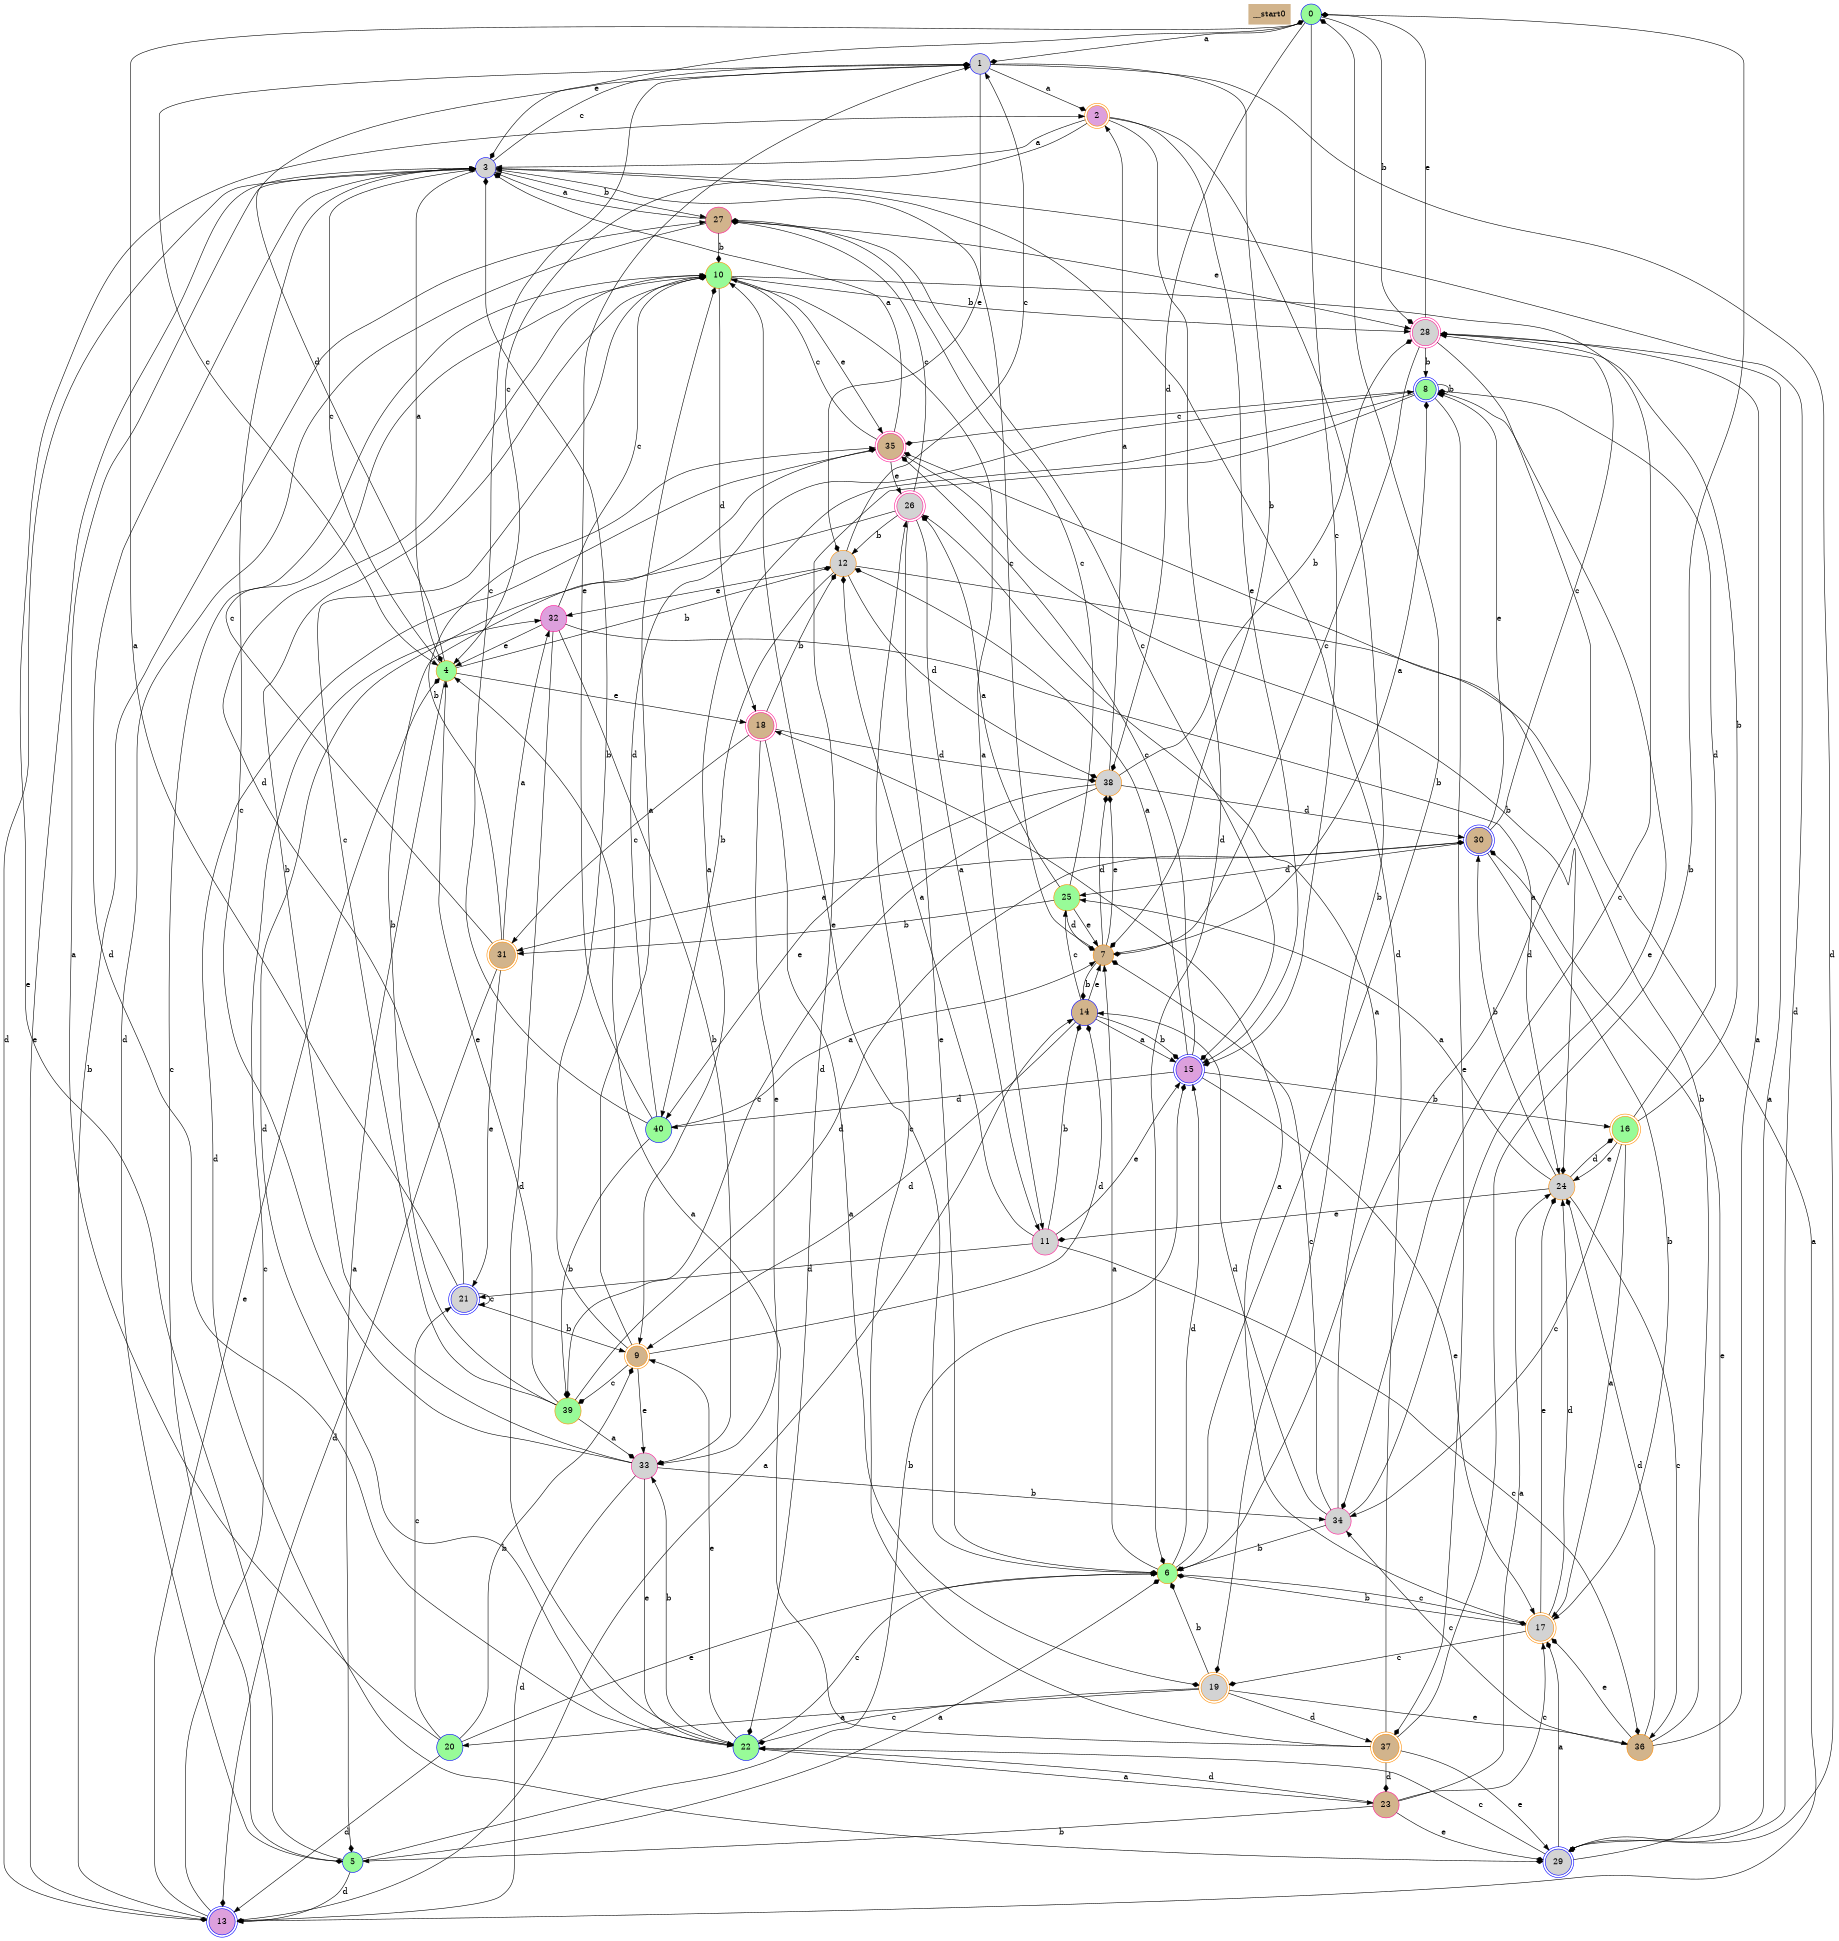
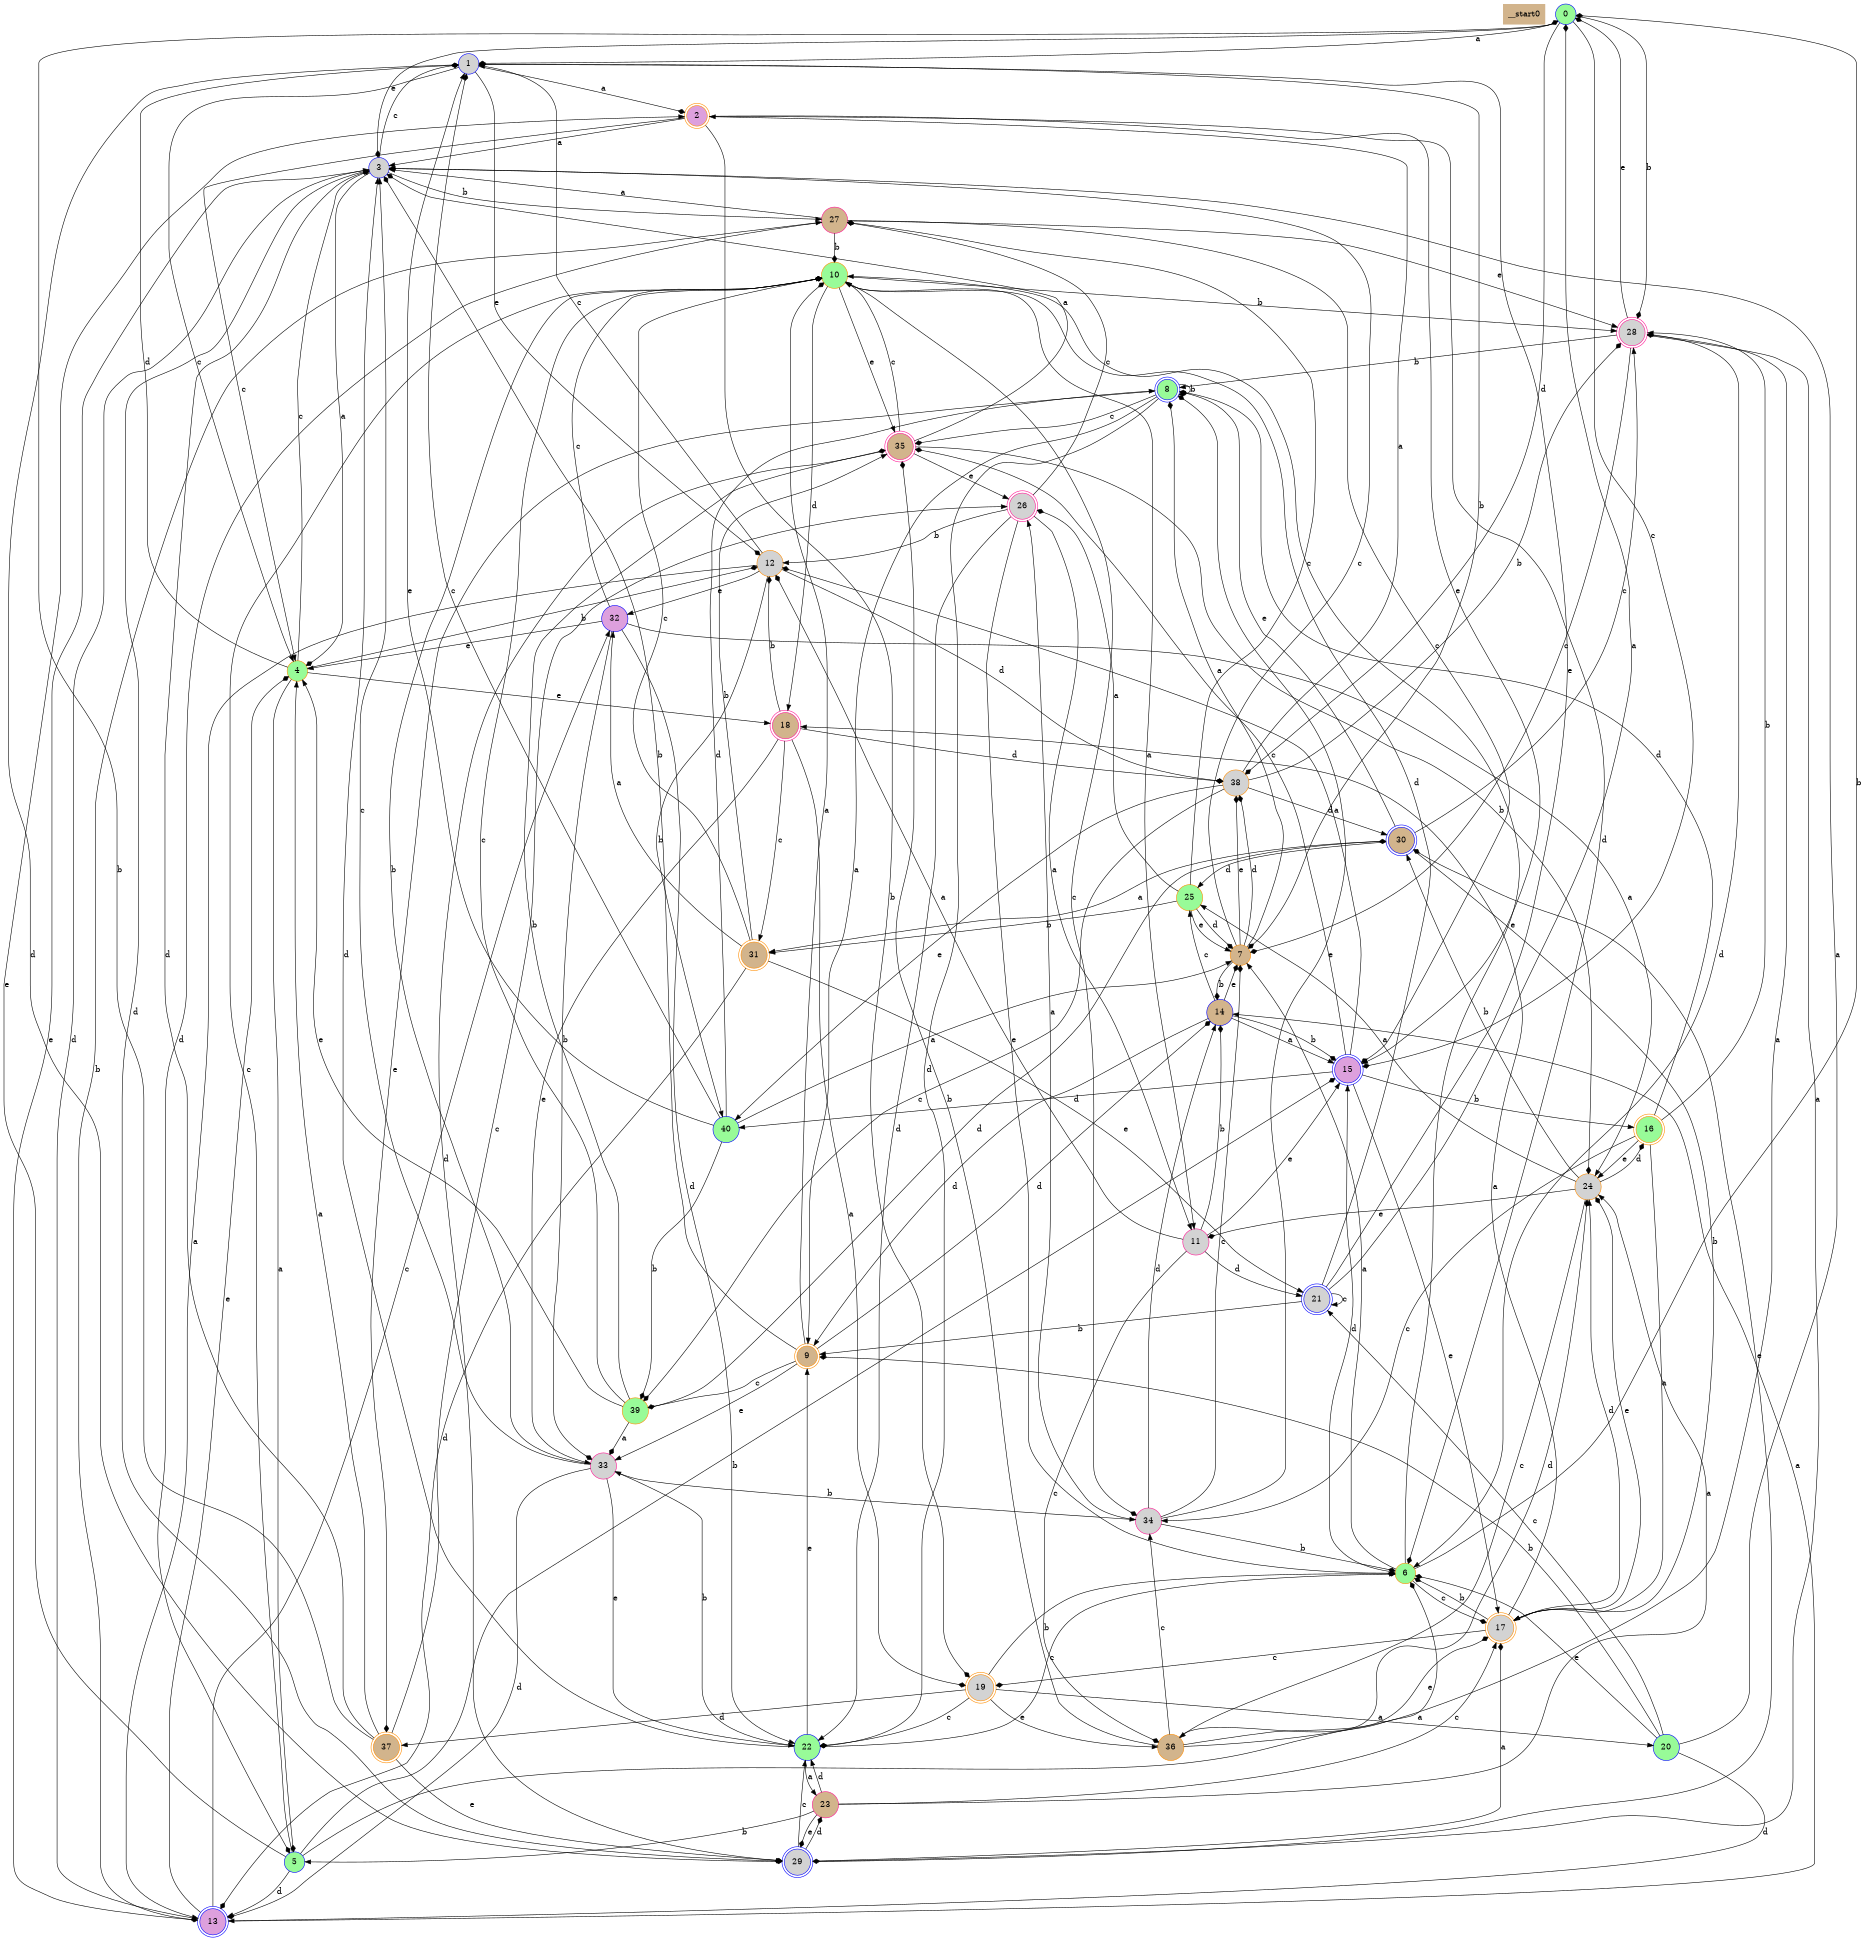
edge "21" -> "1": added, label "e"
node "32": color deeppink -> blue
edge "14" -> "7": arrowhead normal -> diamond
edge "37" -> "23": now "29" -> "23"
